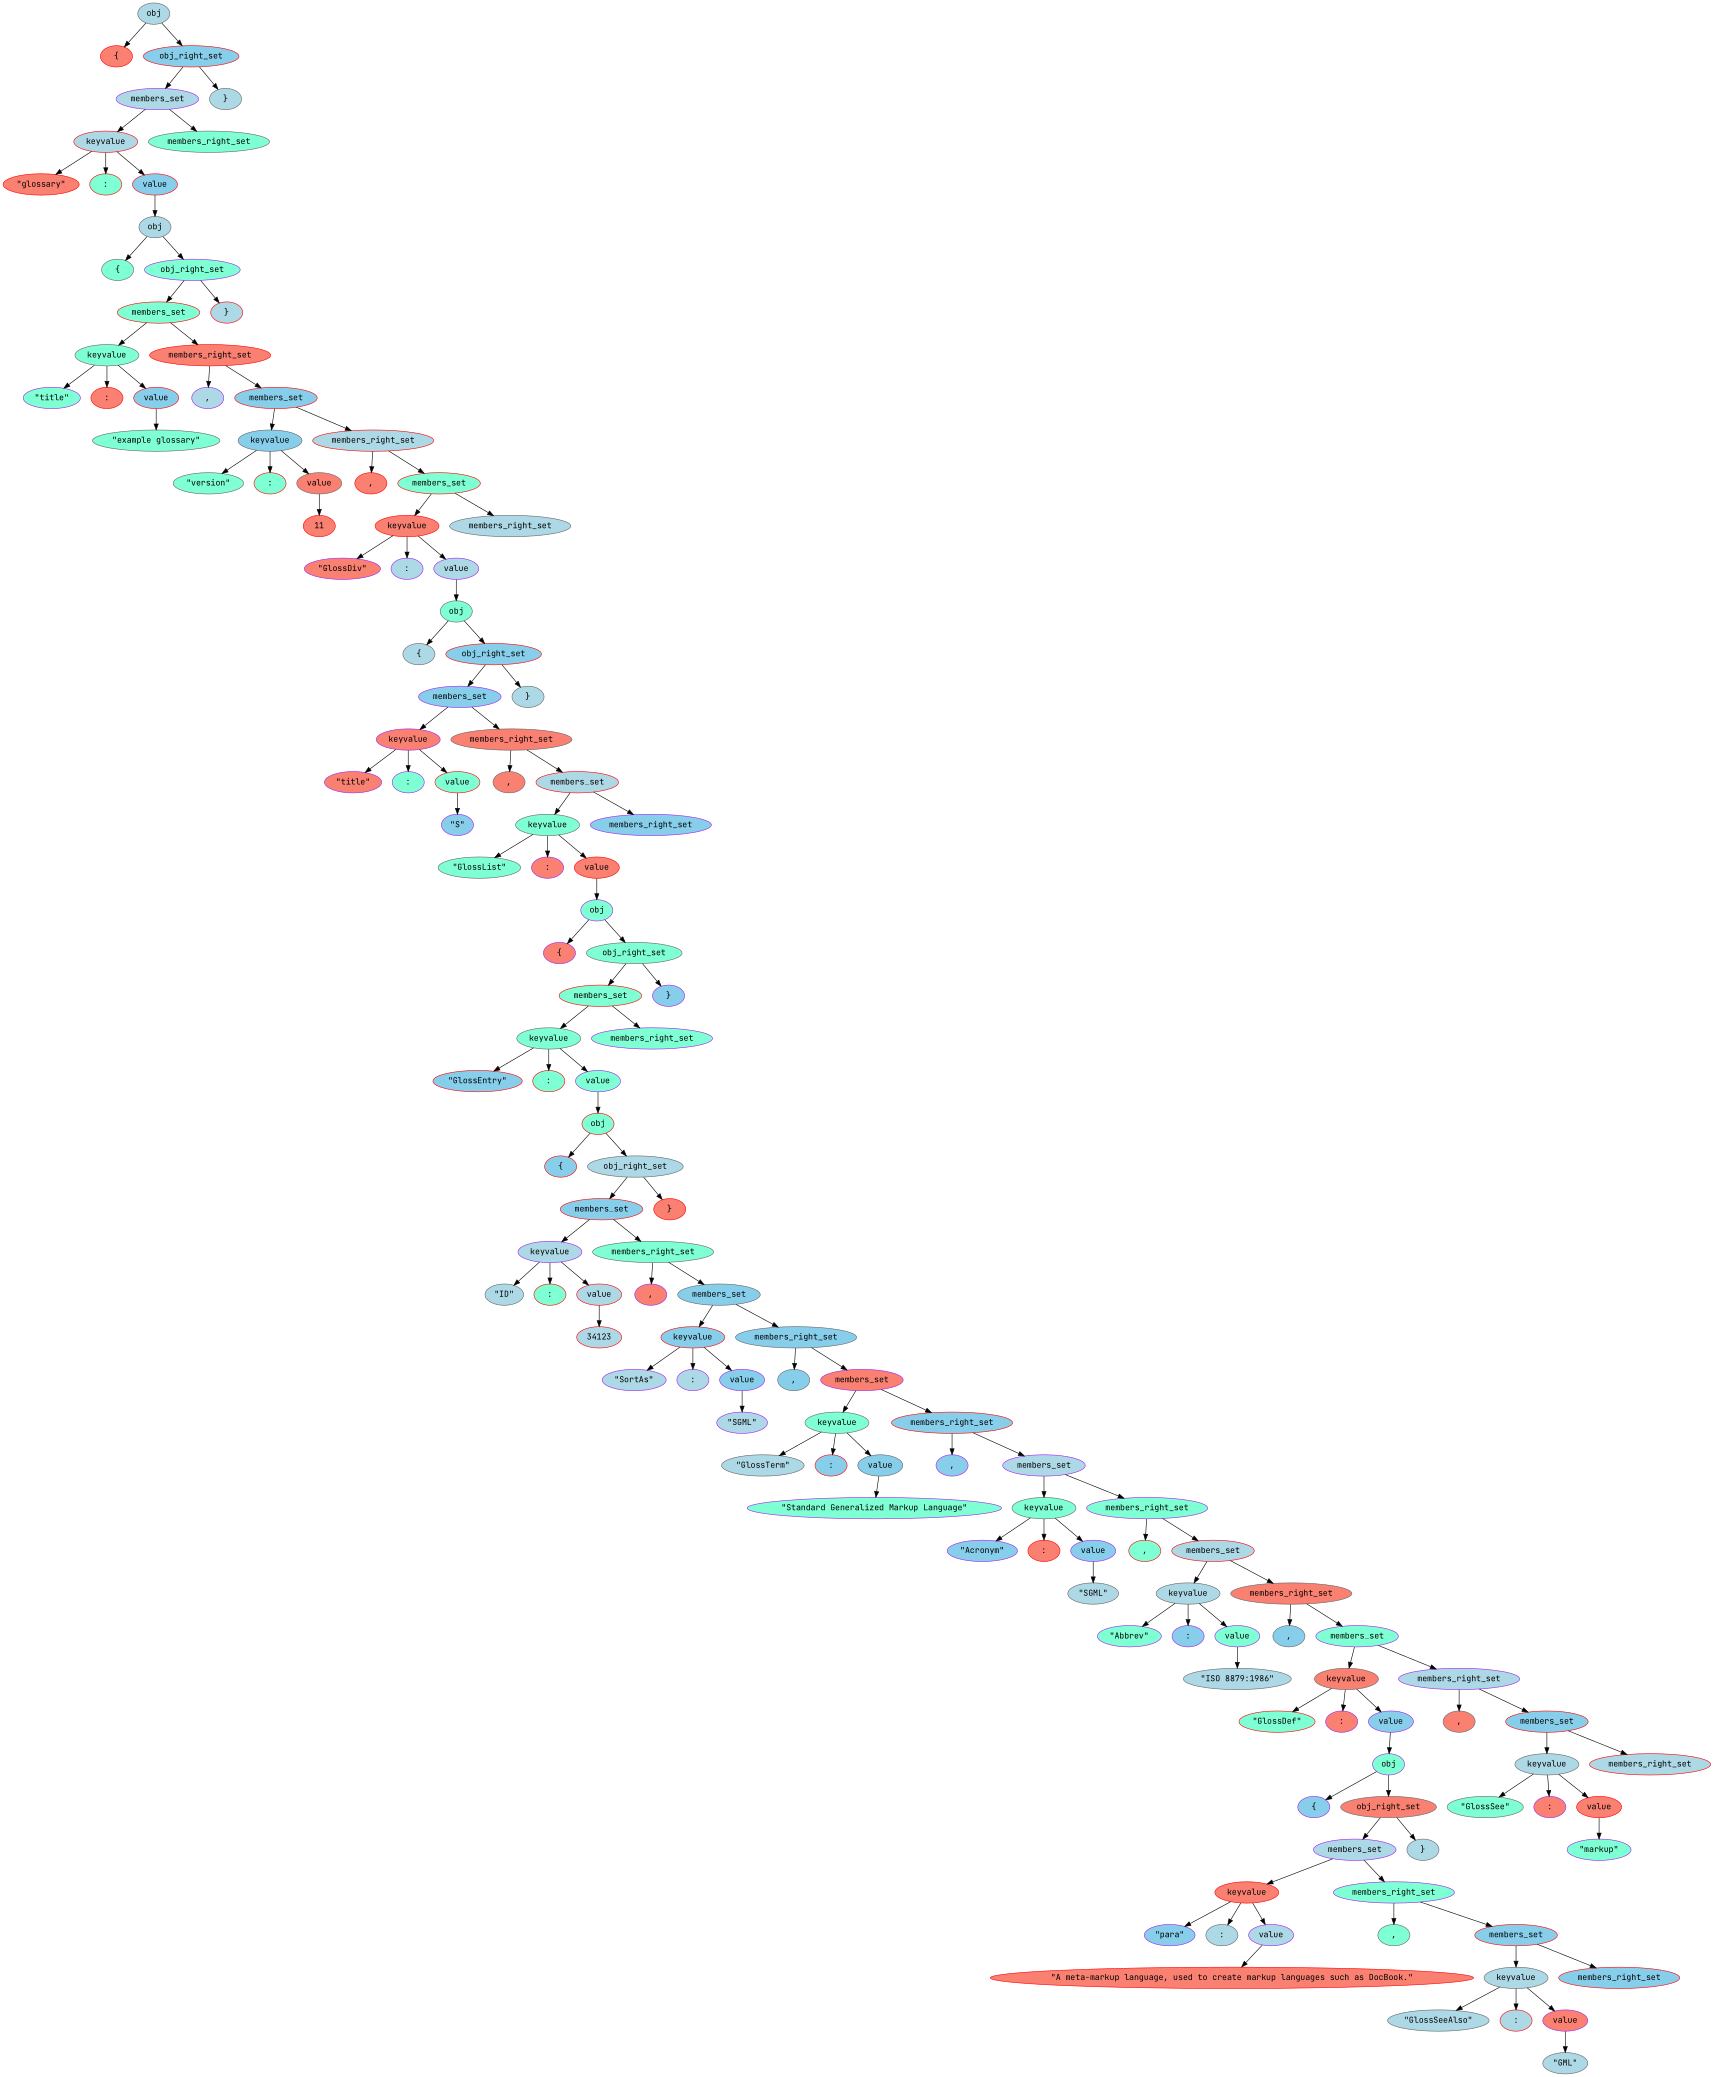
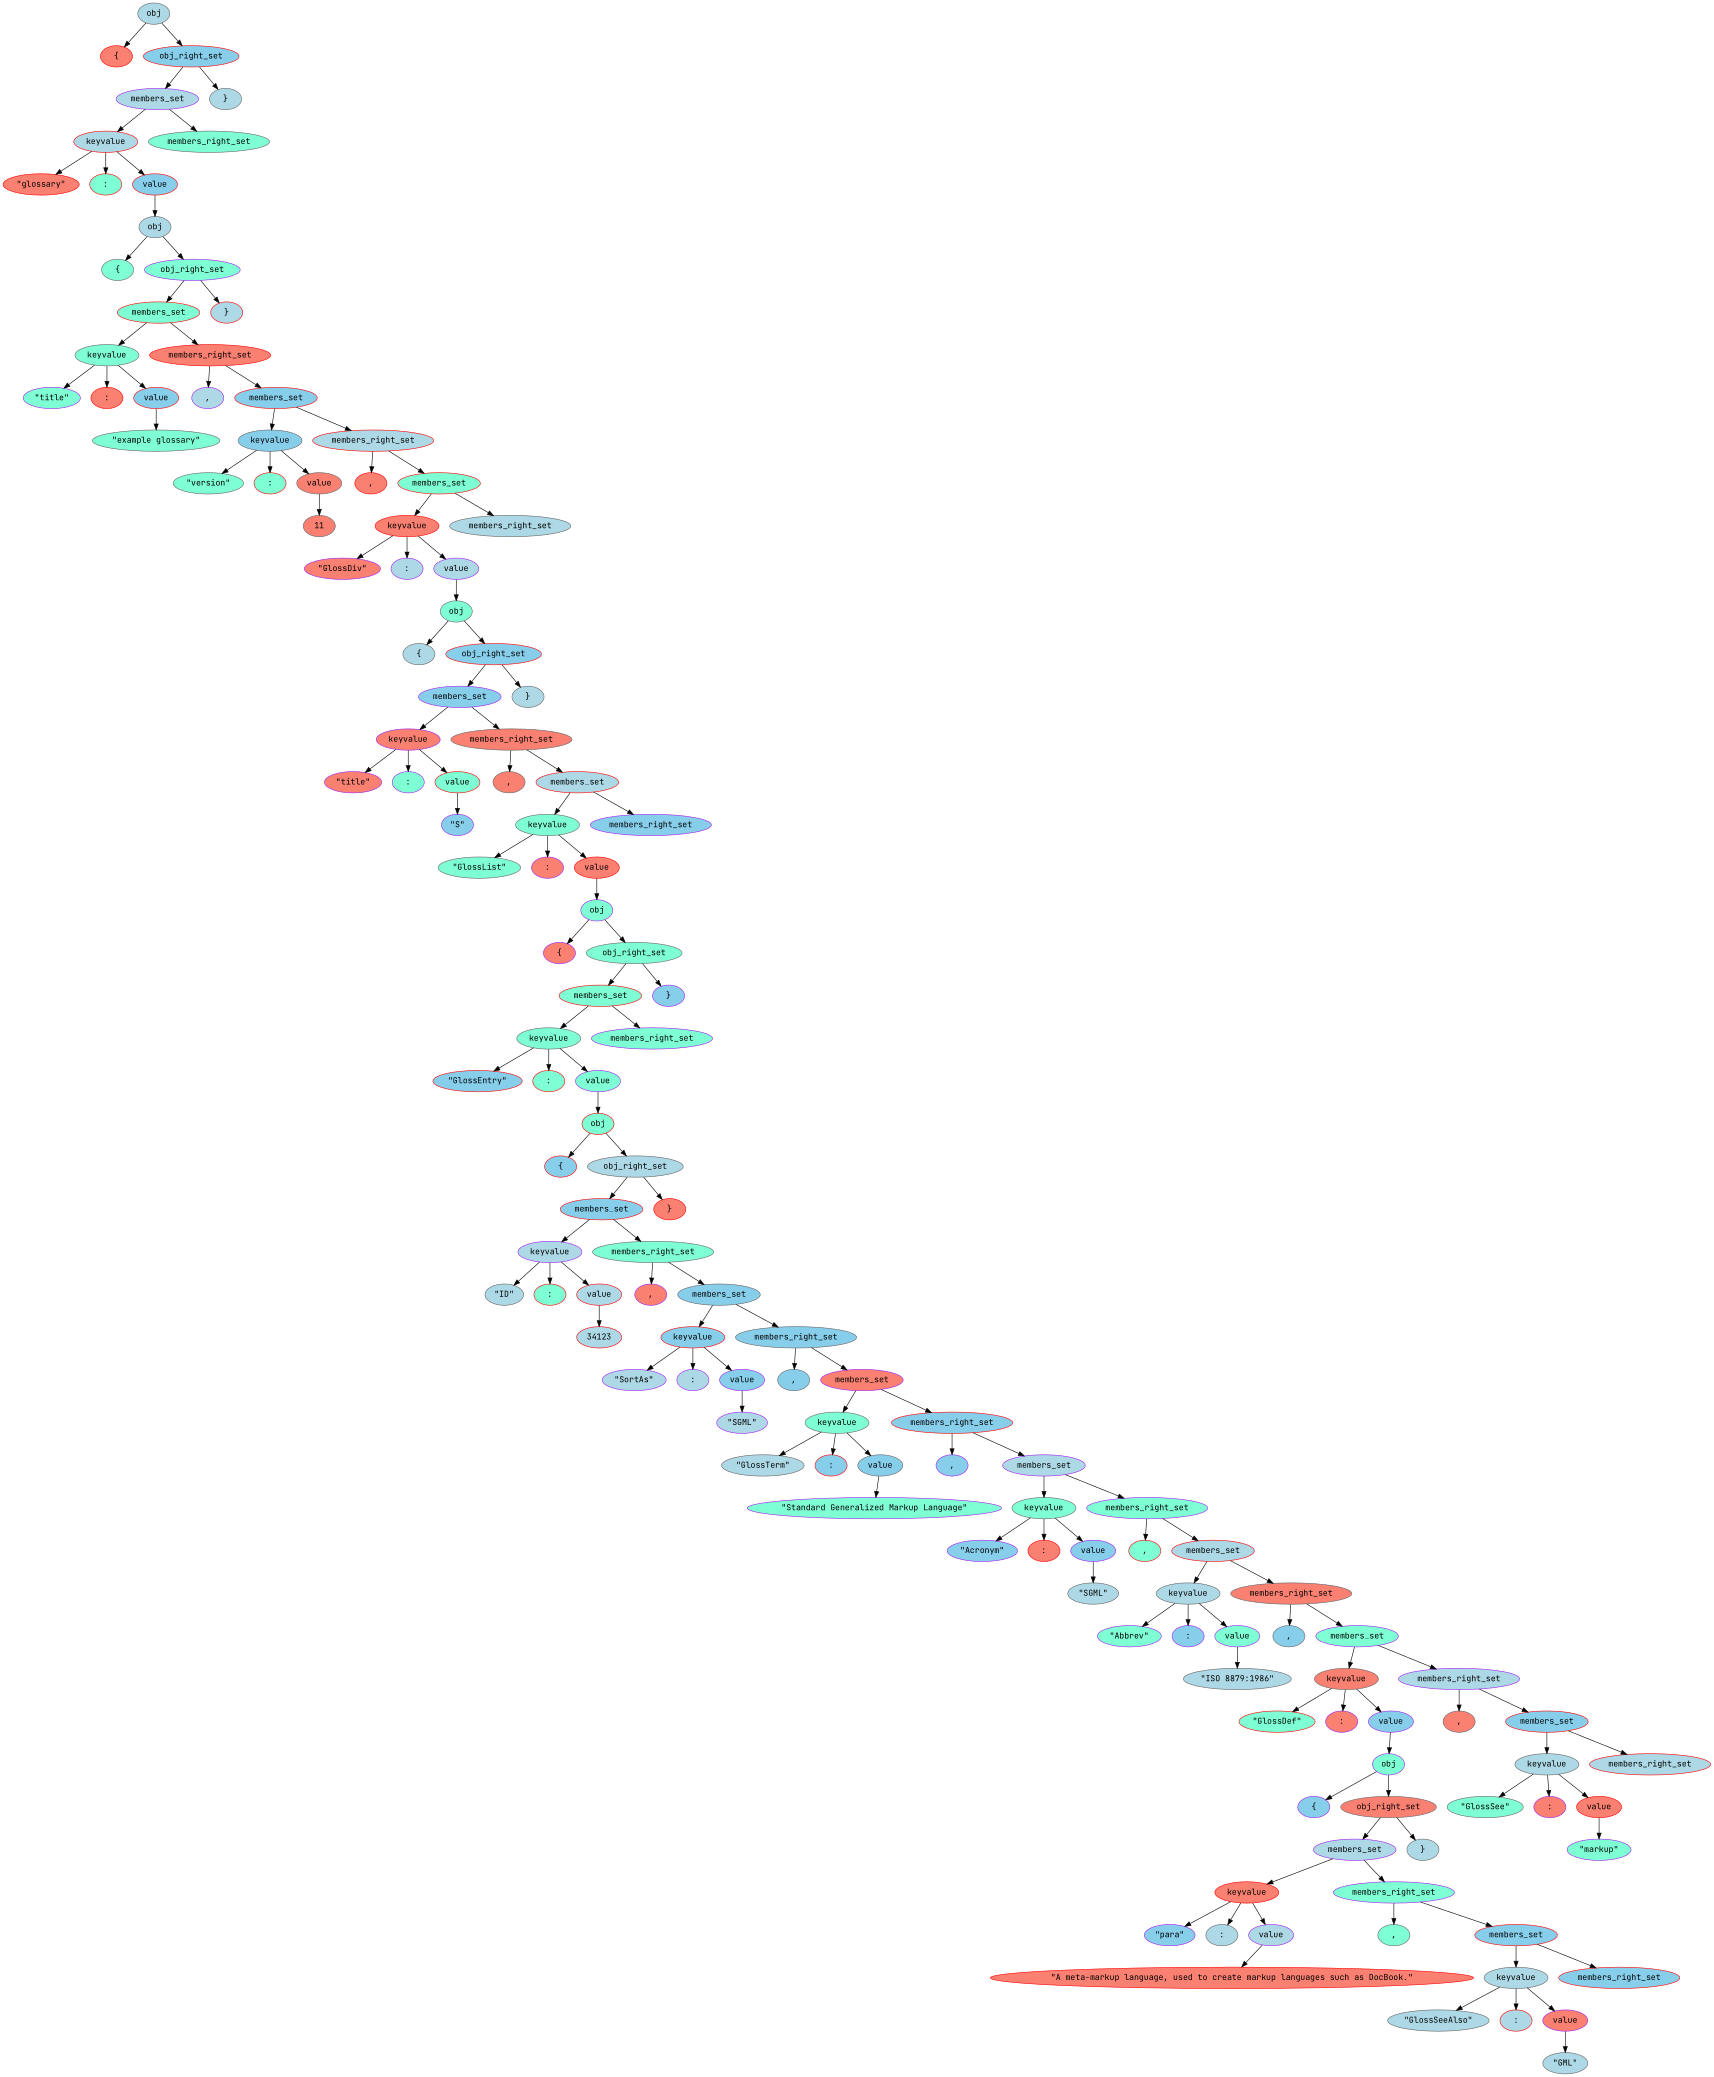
node "11": color red -> gray40
